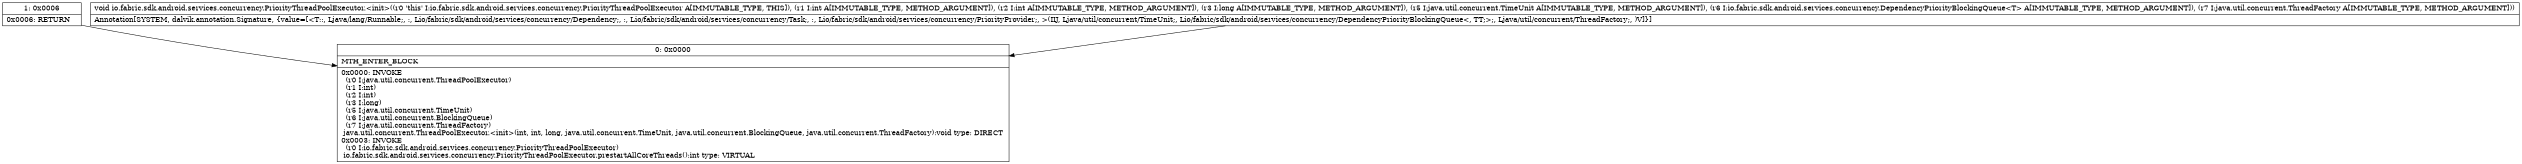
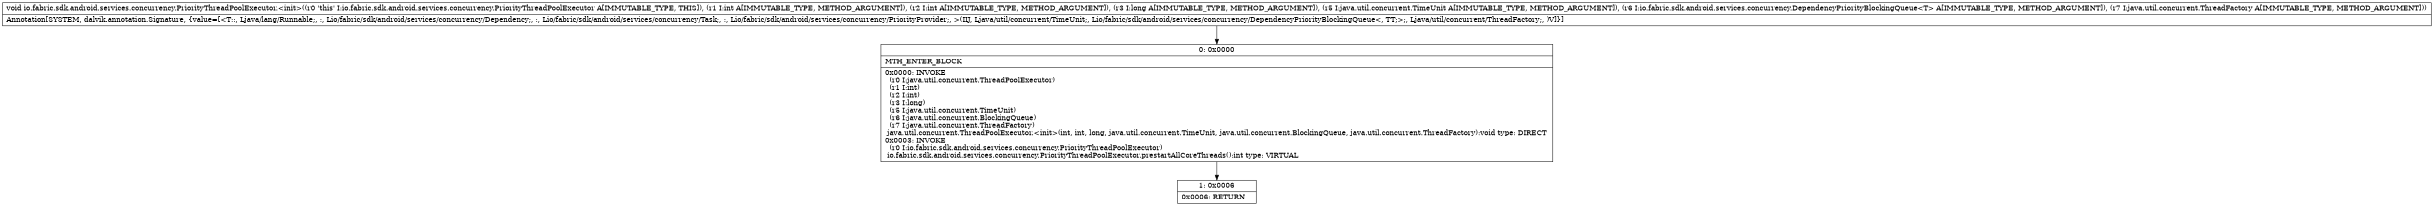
edge "1: 0x0006" -> "0: 0x0000": reversed
